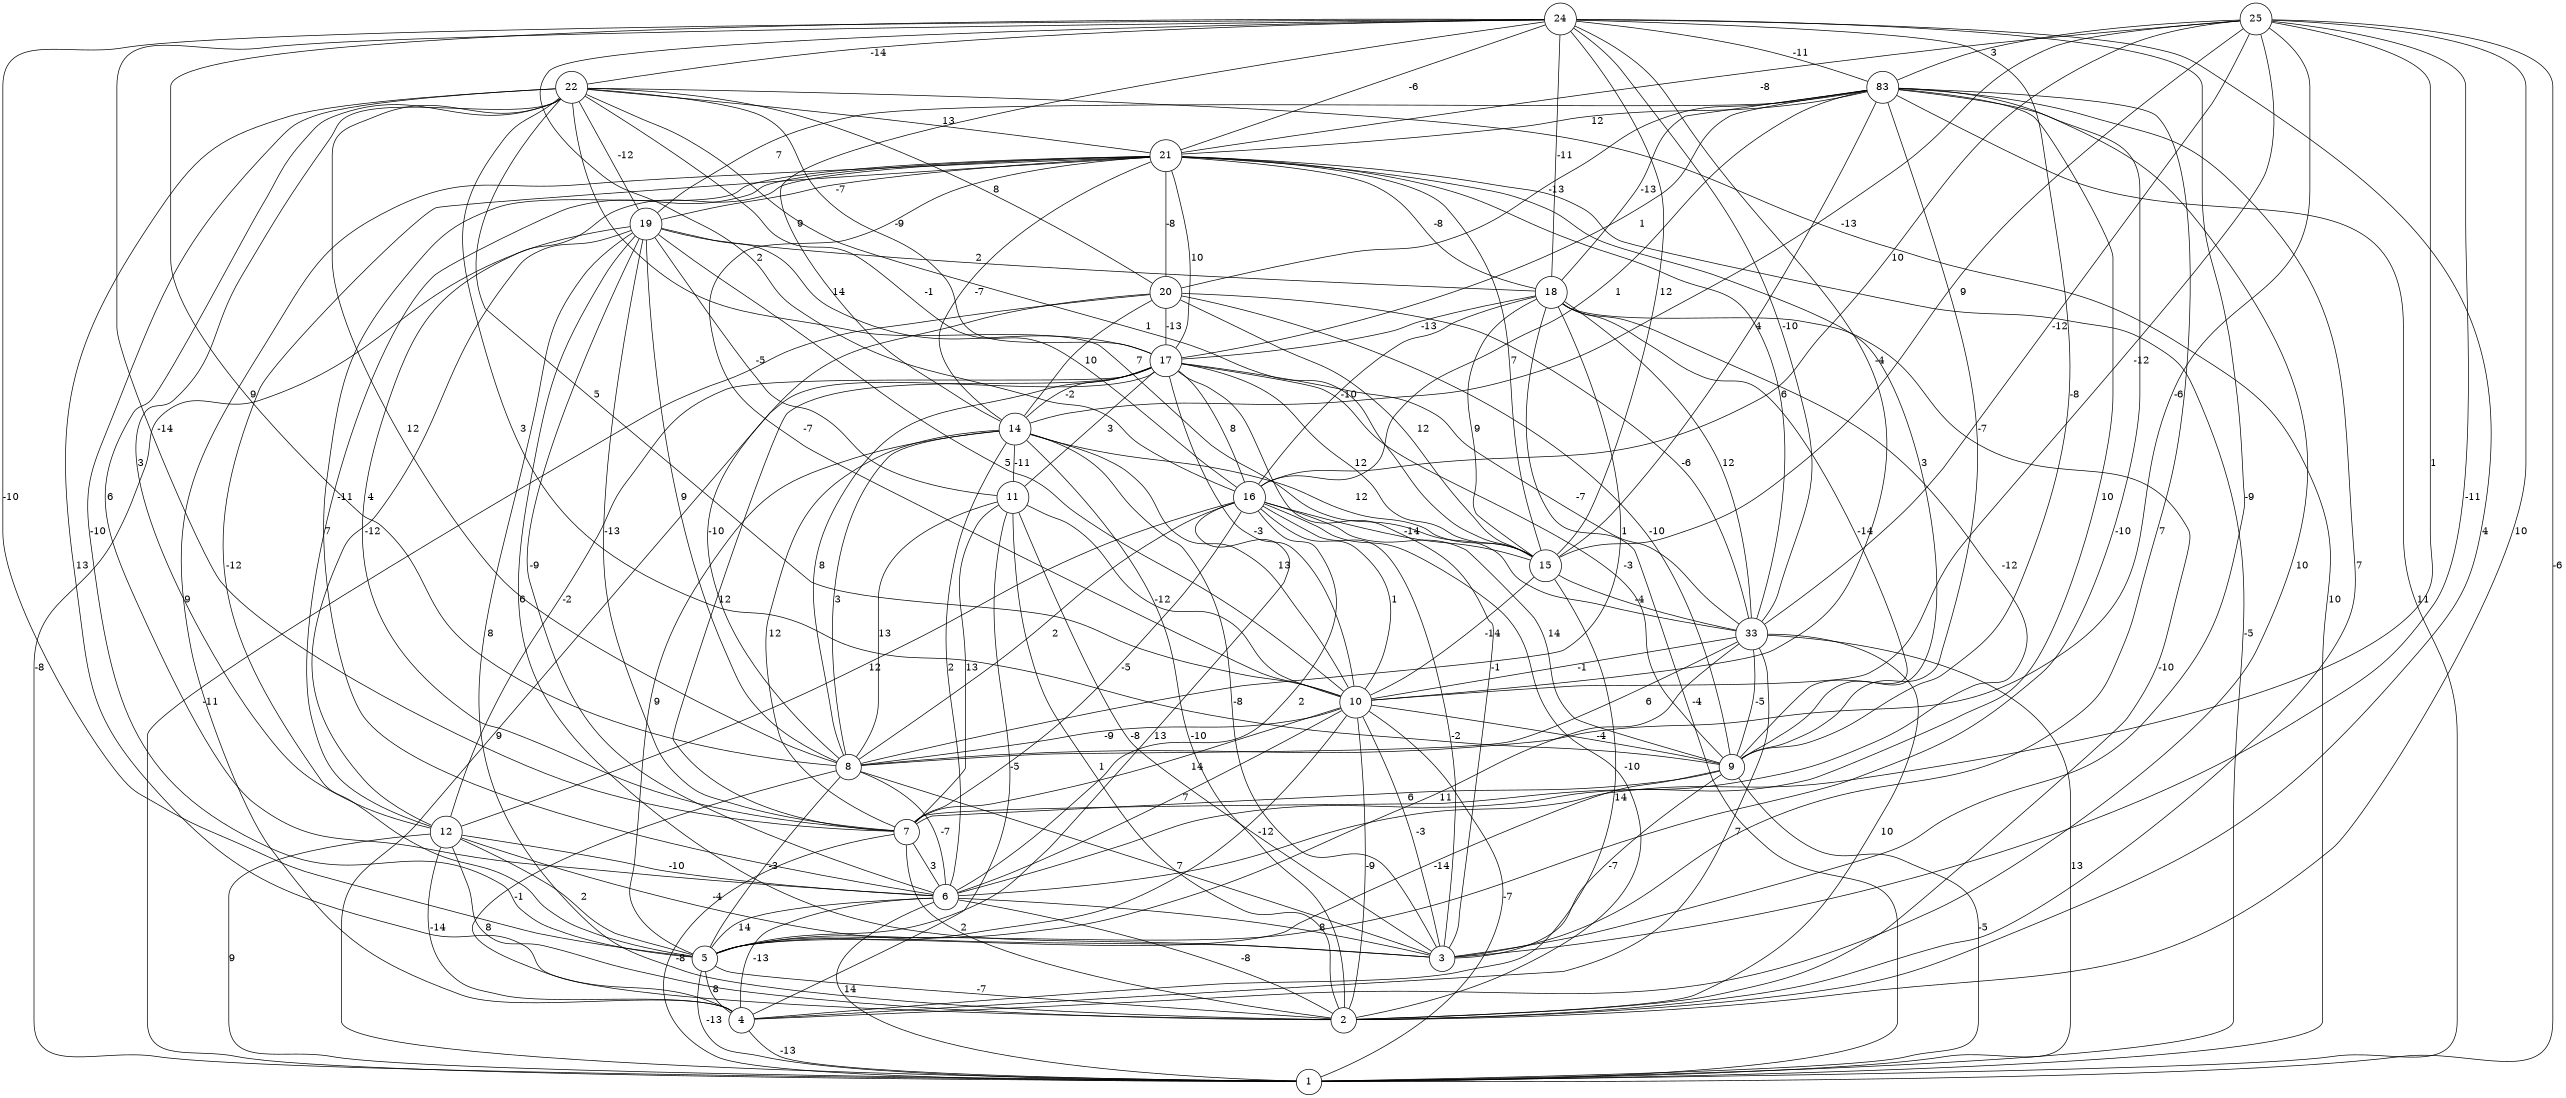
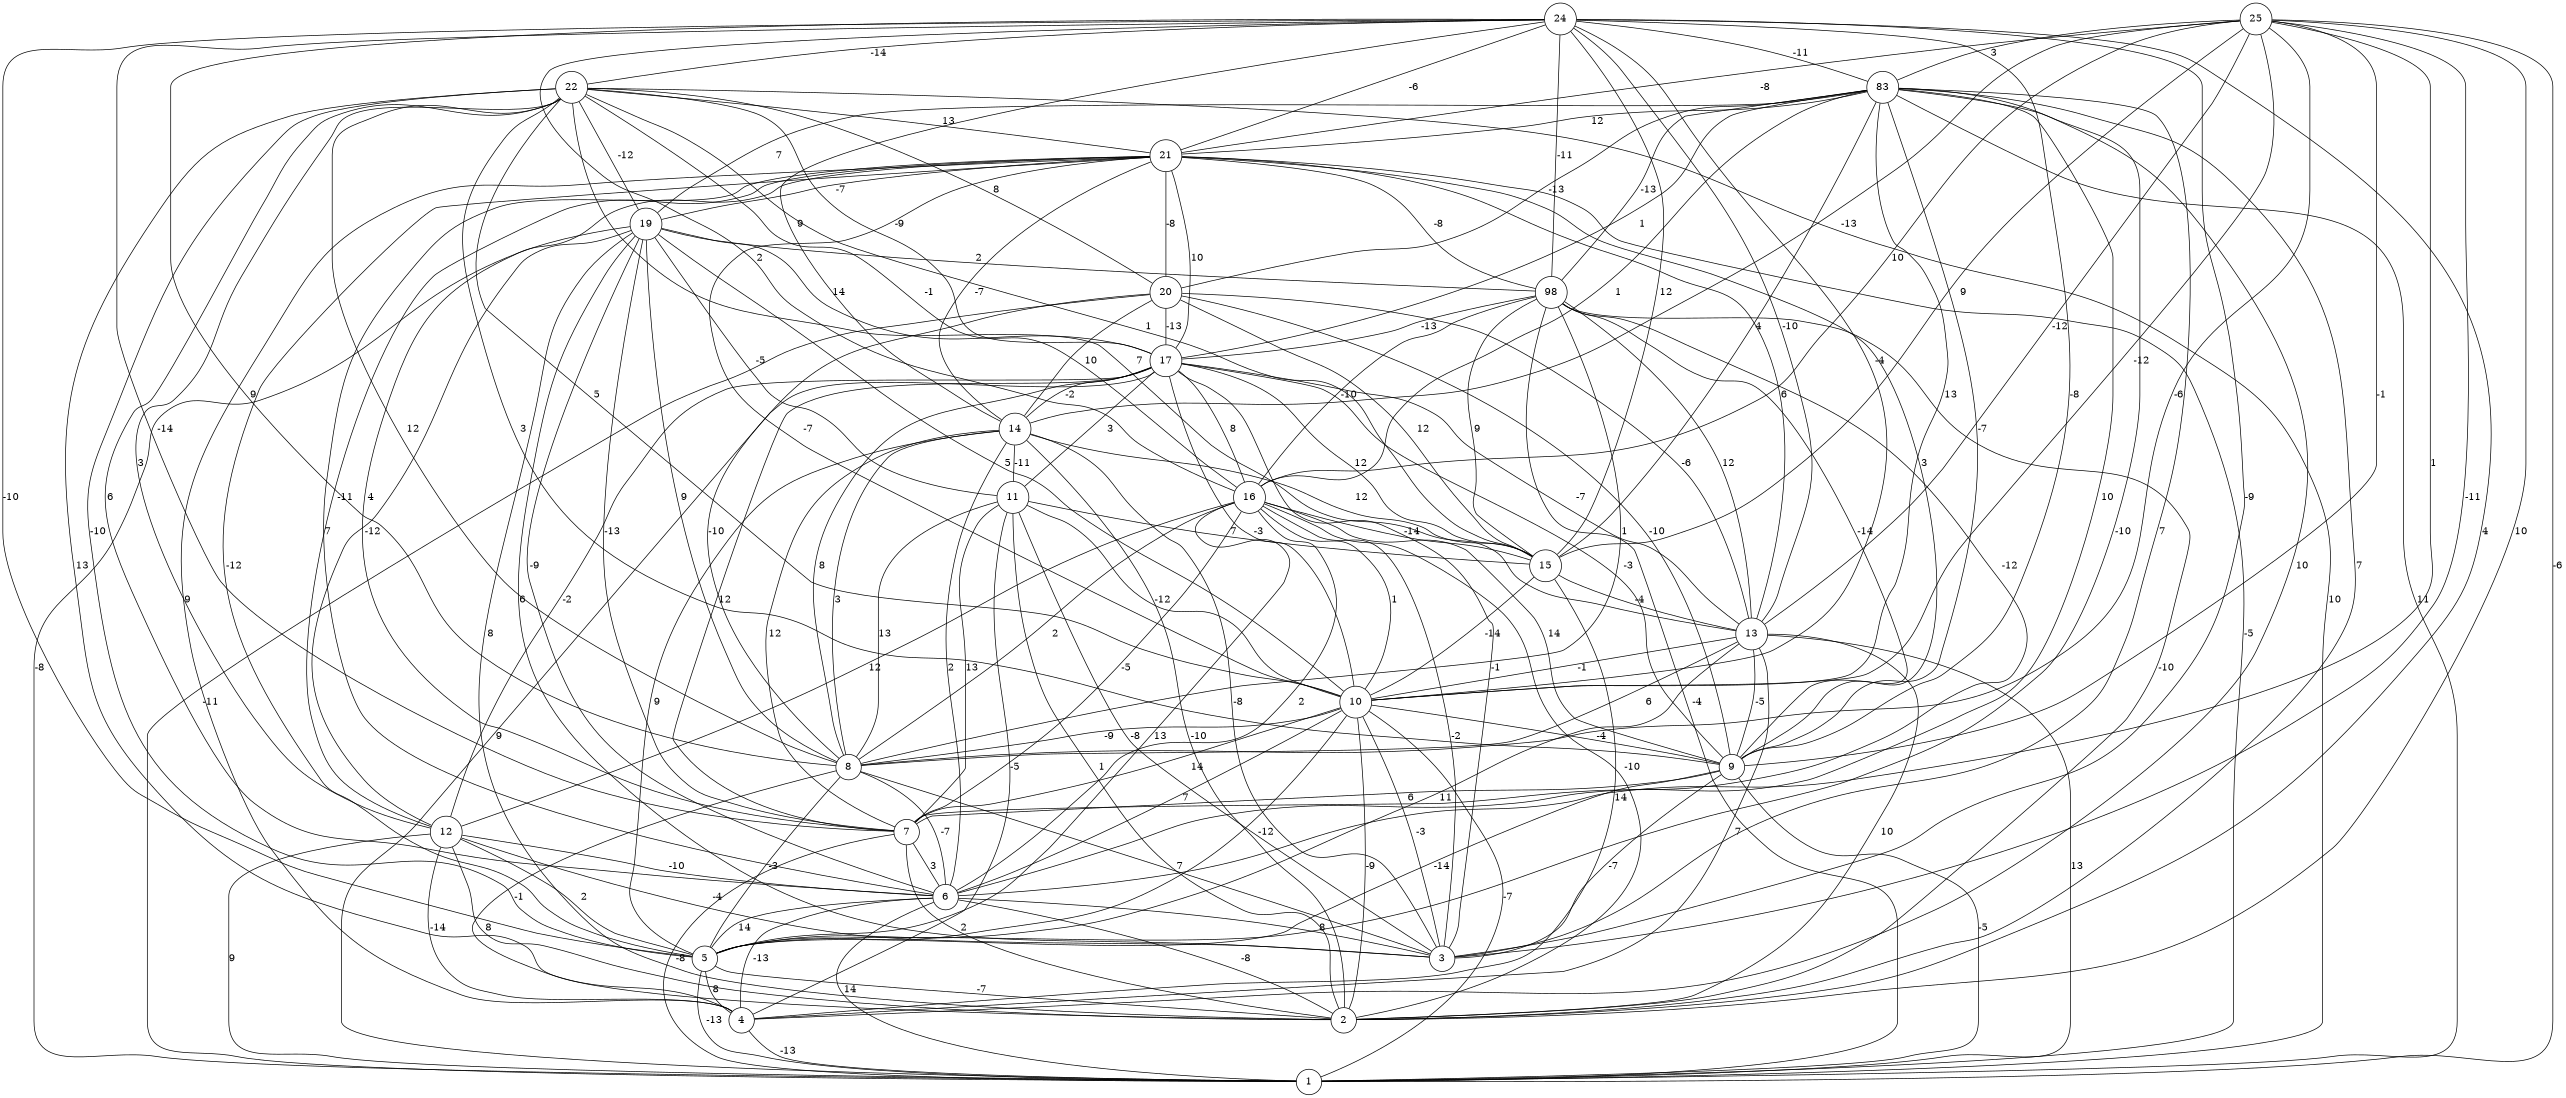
edge "21" -- "15": now "11" -- "15"
node "18": label "18" -> "98"
edge "25" -- "9": added, label "-1"
edge "14" -- "10": now "83" -- "10"
node "33": label "33" -> "13"
